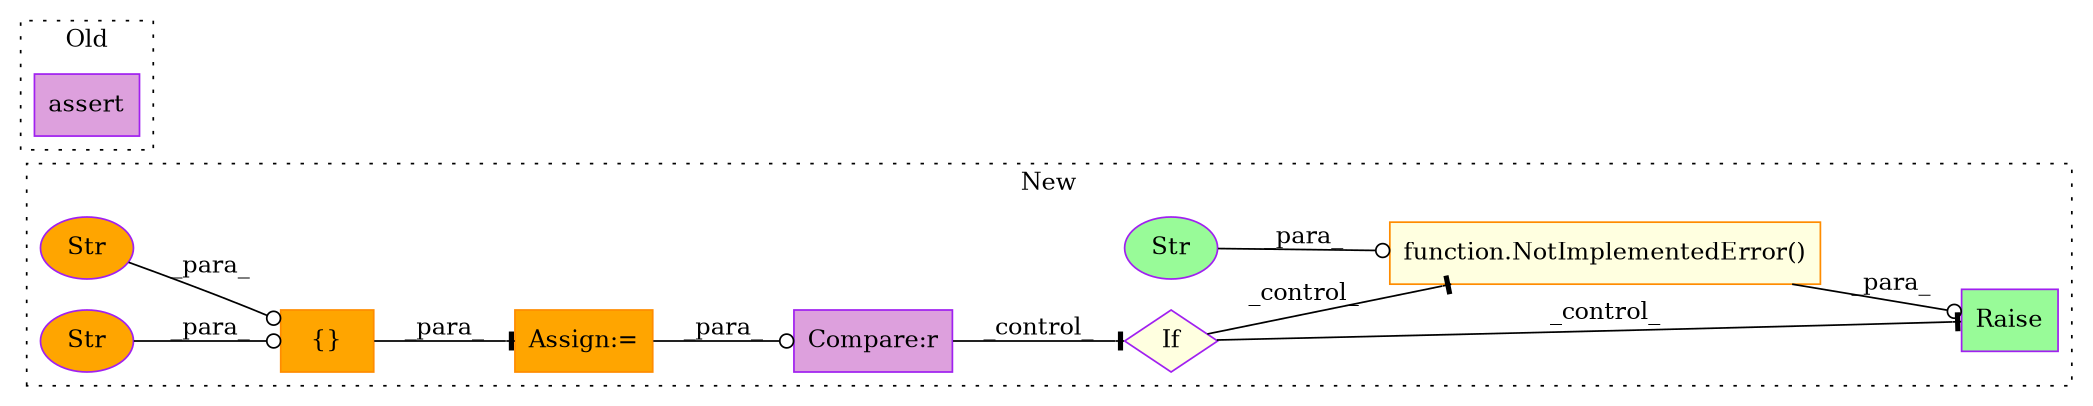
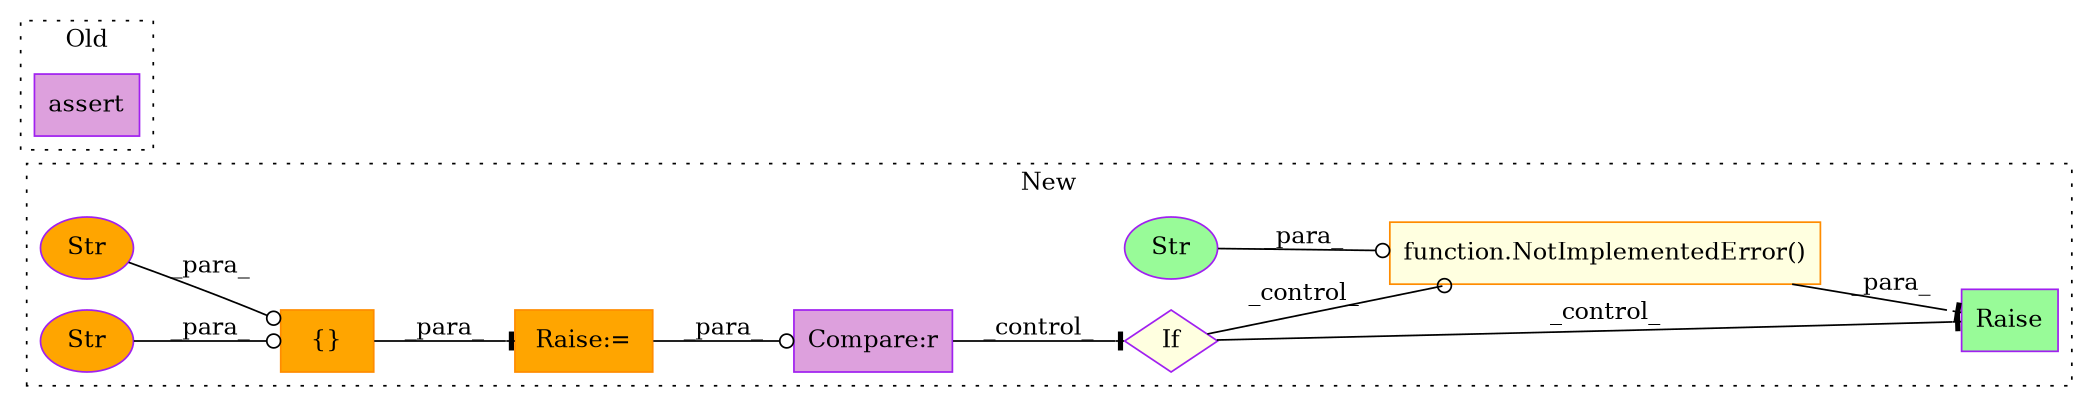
edge "function.NotImplementedError()" -> "Raise": arrowhead odot -> tee
edge "If" -> "function.NotImplementedError()": arrowhead tee -> odot
node "Assign:=": label "Assign:=" -> "Raise:="
